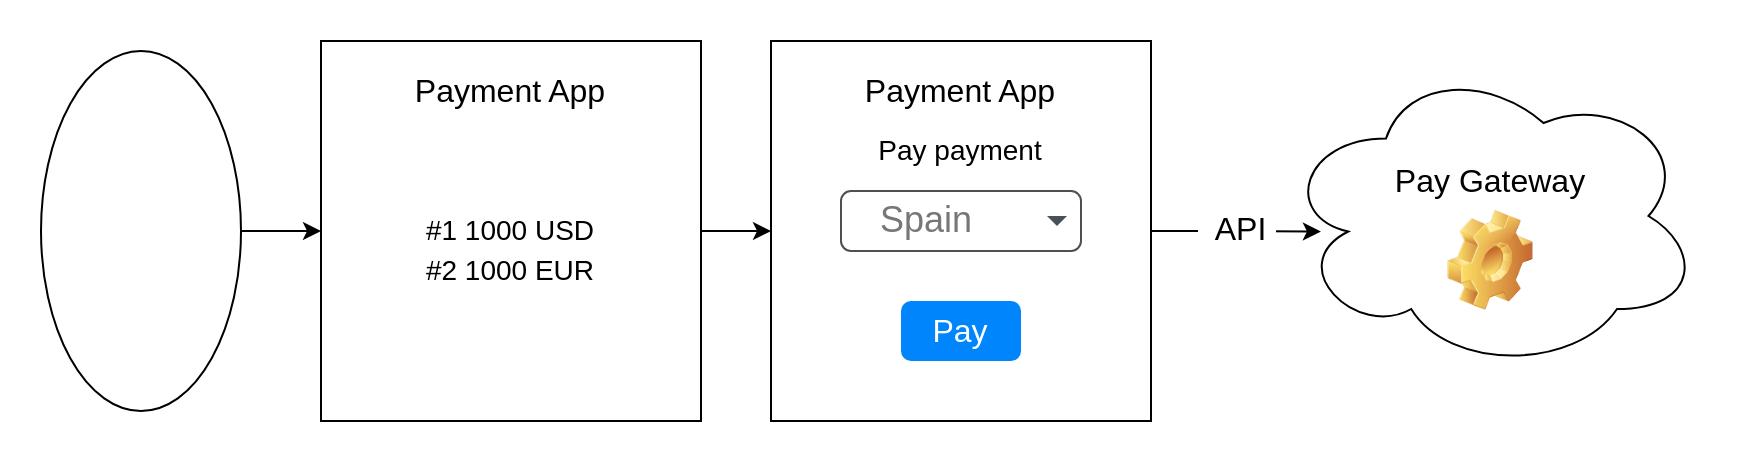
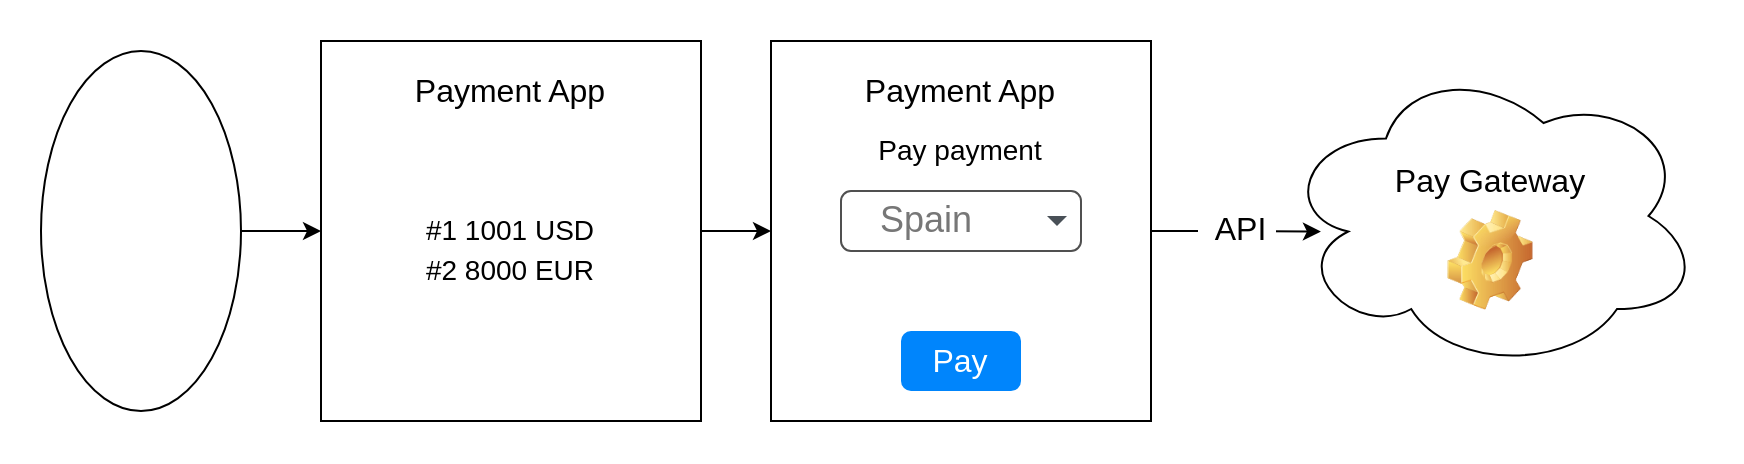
node "#1 1000 USD": label "#1 1000 USD" -> "#1 1001 USD"
node "#2 1000 EUR": label "#2 1000 EUR" -> "#2 8000 EUR"
node "Pay": moved (961, 331) -> (961, 361)
